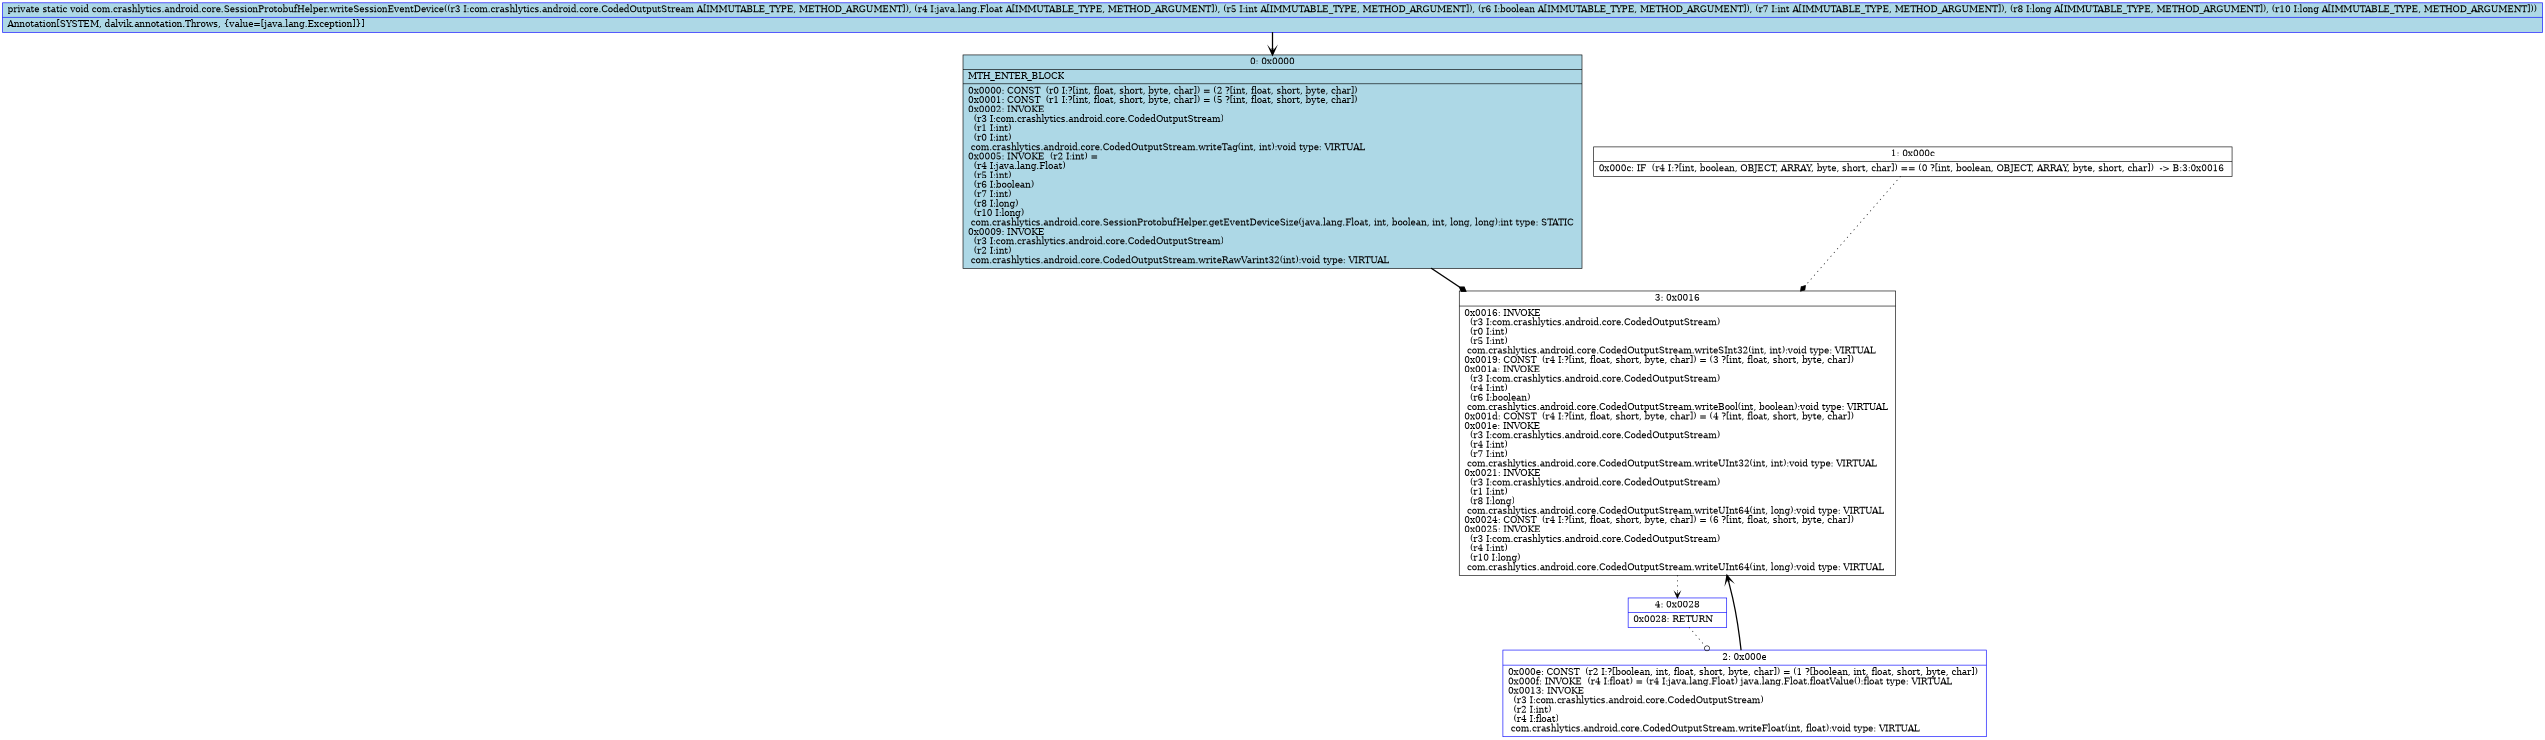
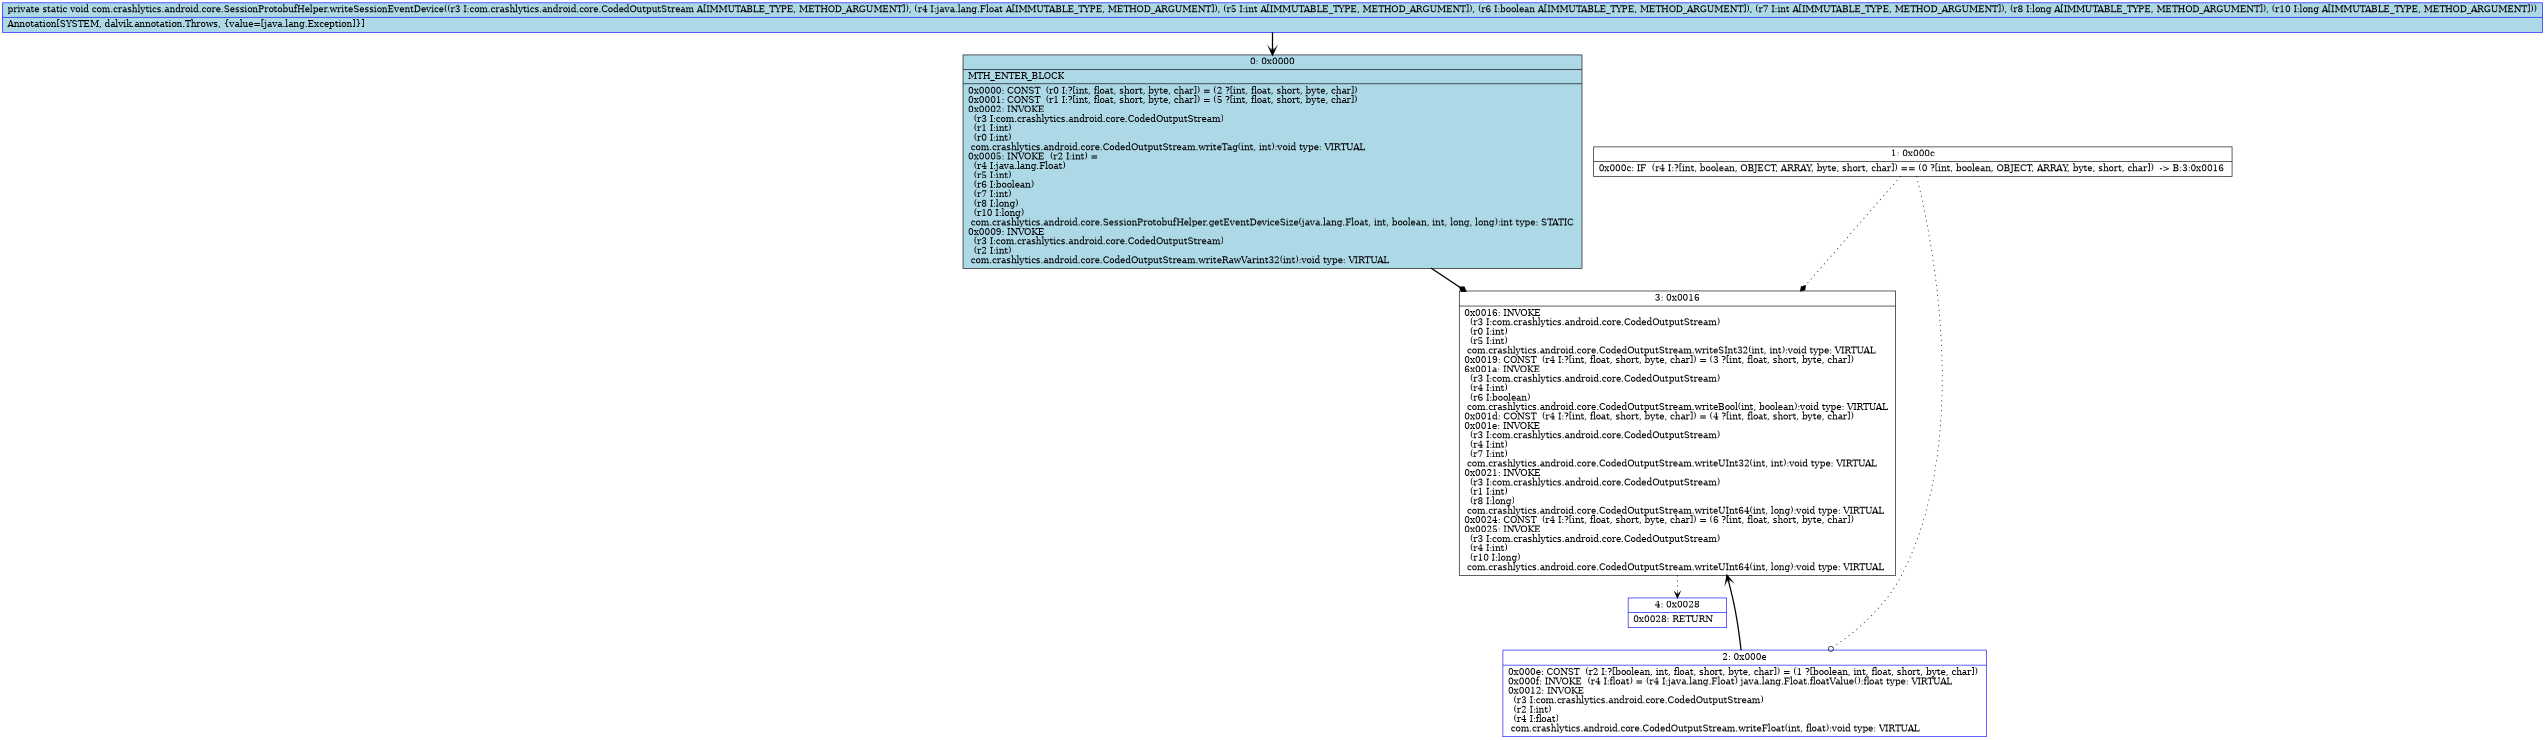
node "3: 0x0016": text "0x001a: INVOKE" -> "6x001a: INVOKE"
edge "4: 0x0028" -> "2: 0x000e": now "1: 0x000c" -> "2: 0x000e"
node "2: 0x000e": text "0x0013: INVOKE" -> "0x0012: INVOKE"
